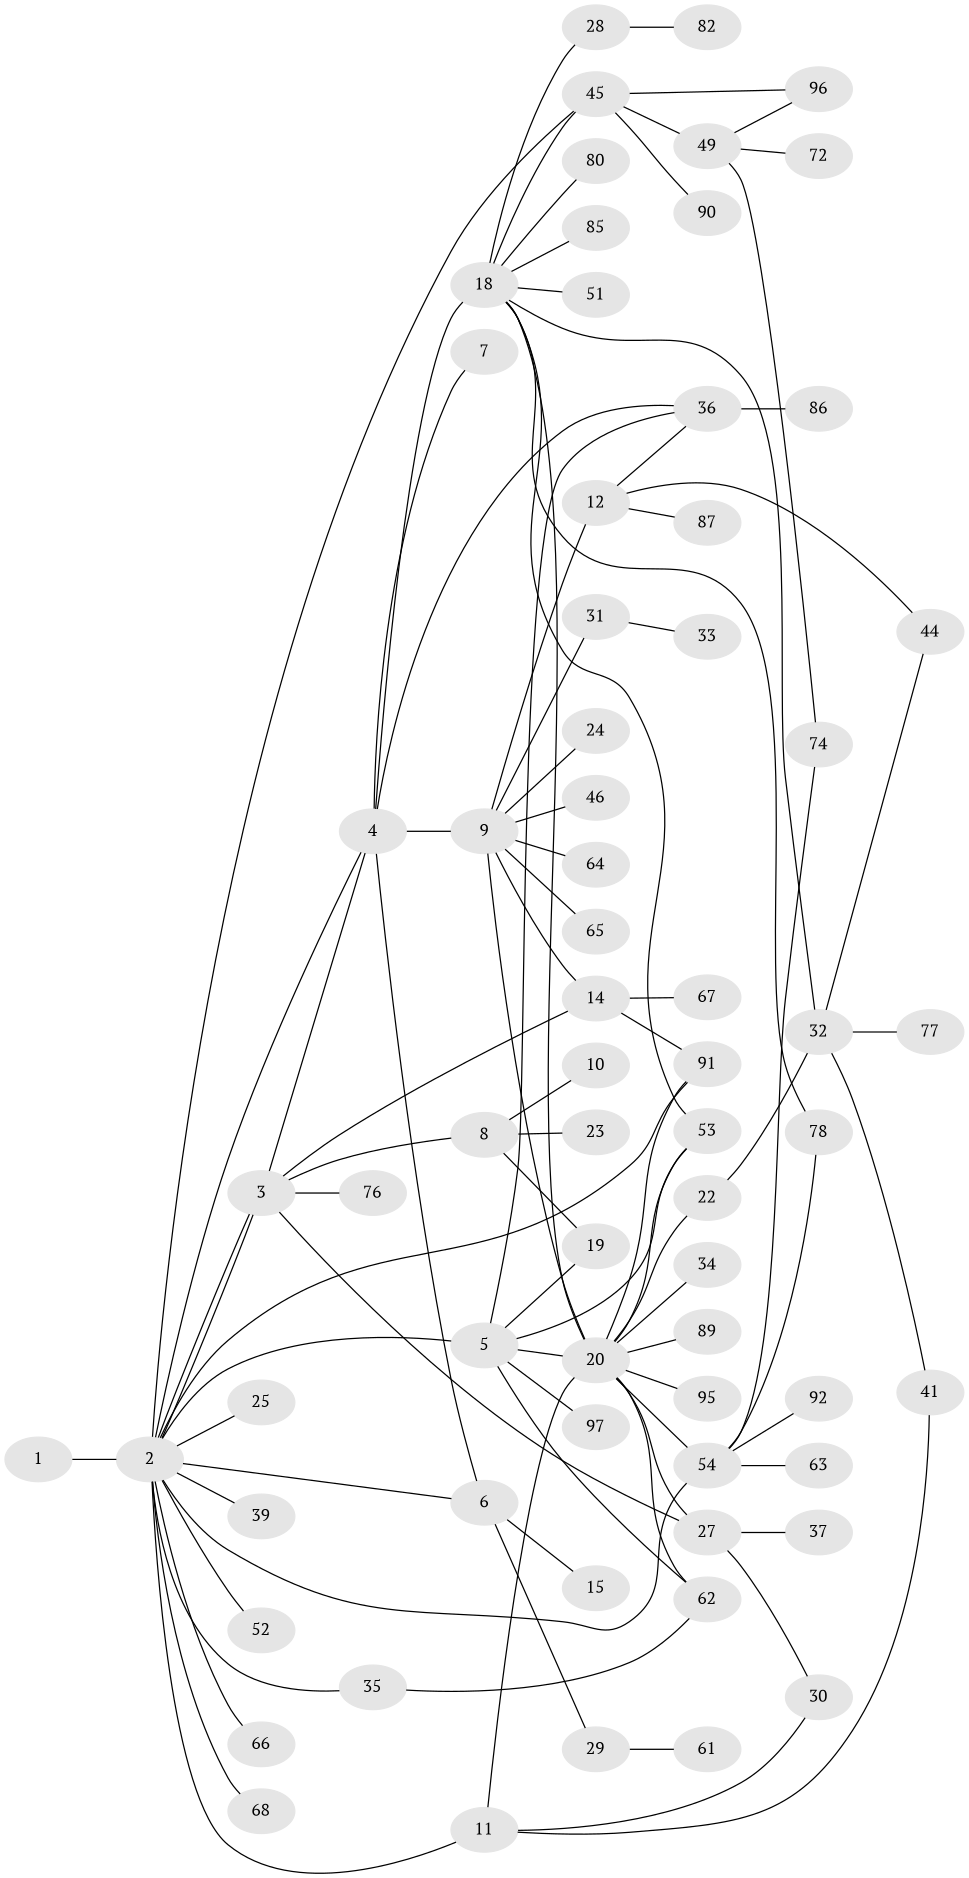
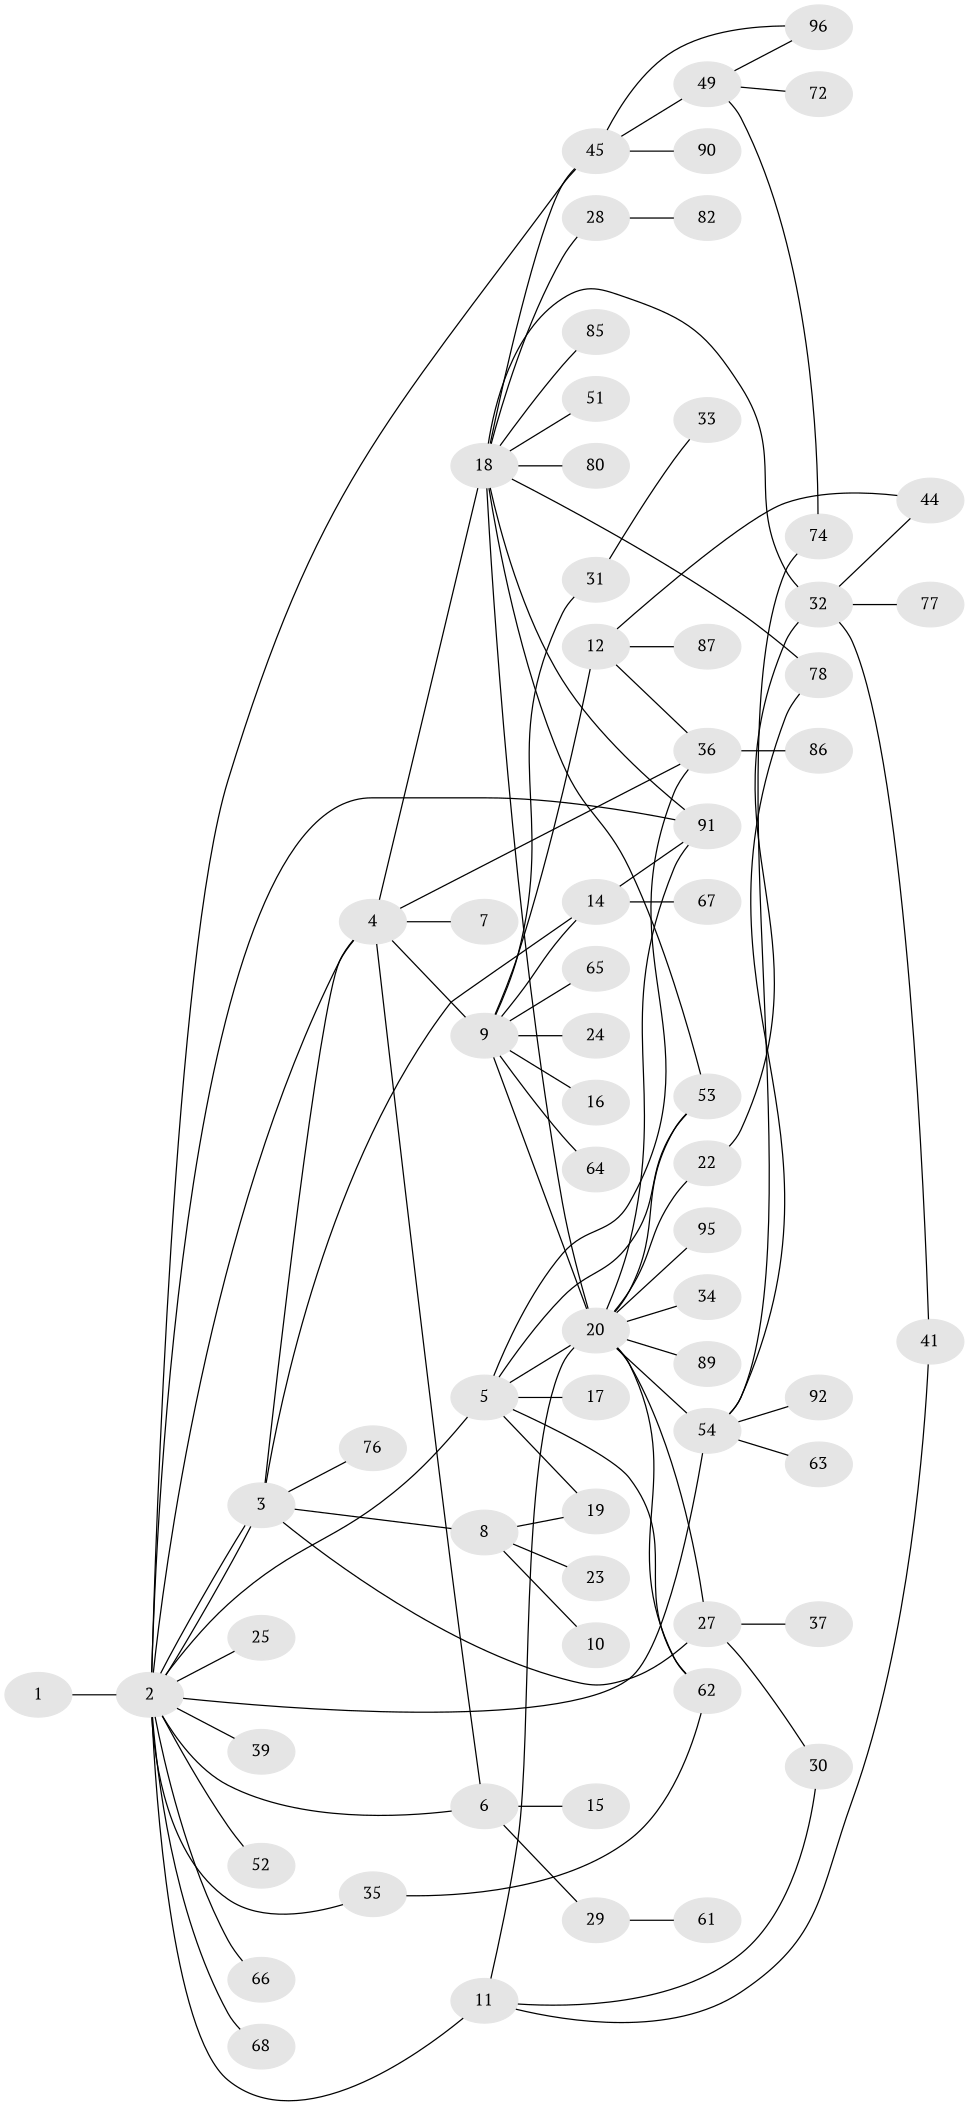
edge "18" -- "91": added
node "46": label "46" -> "16"
node "97": label "97" -> "17"
